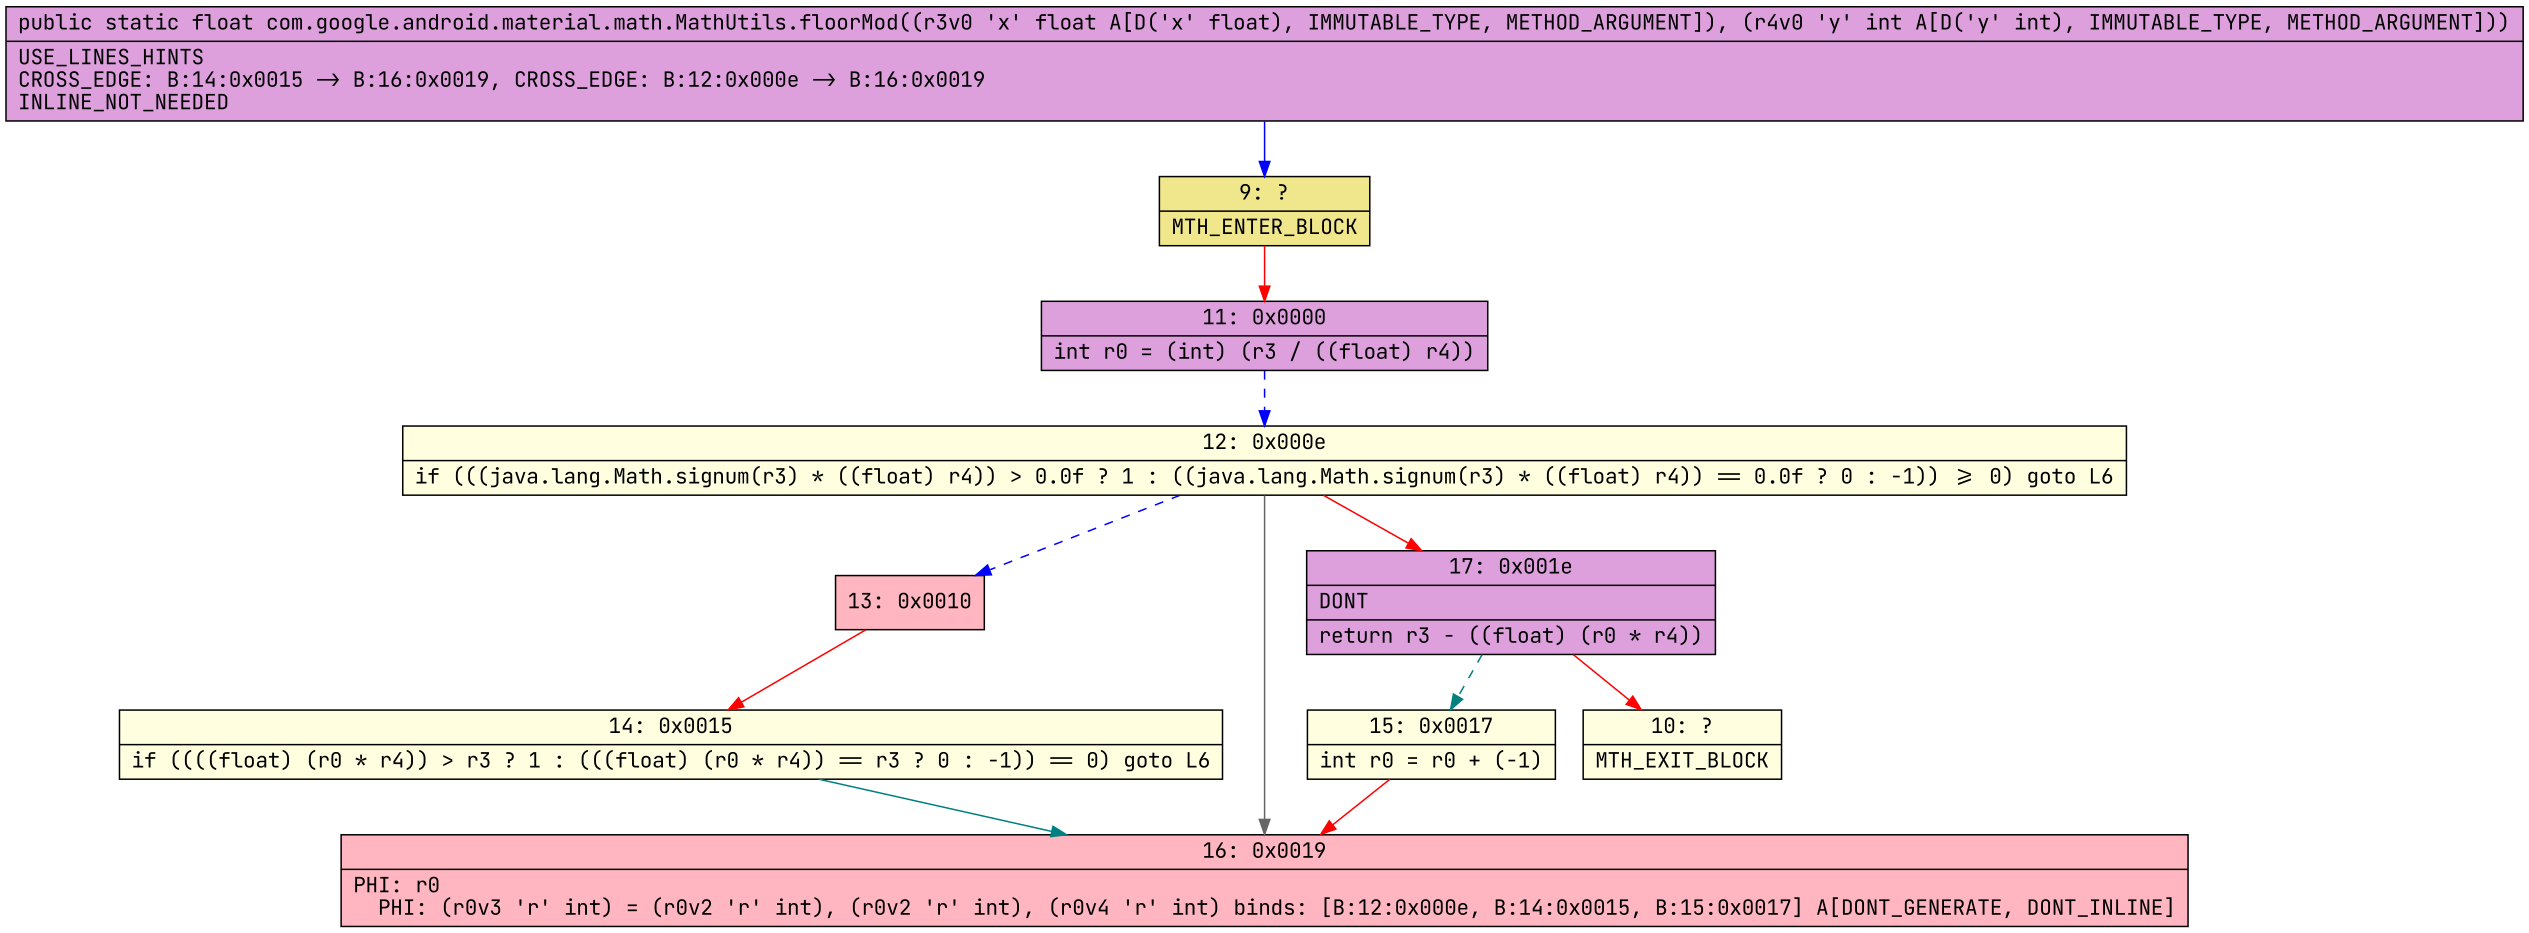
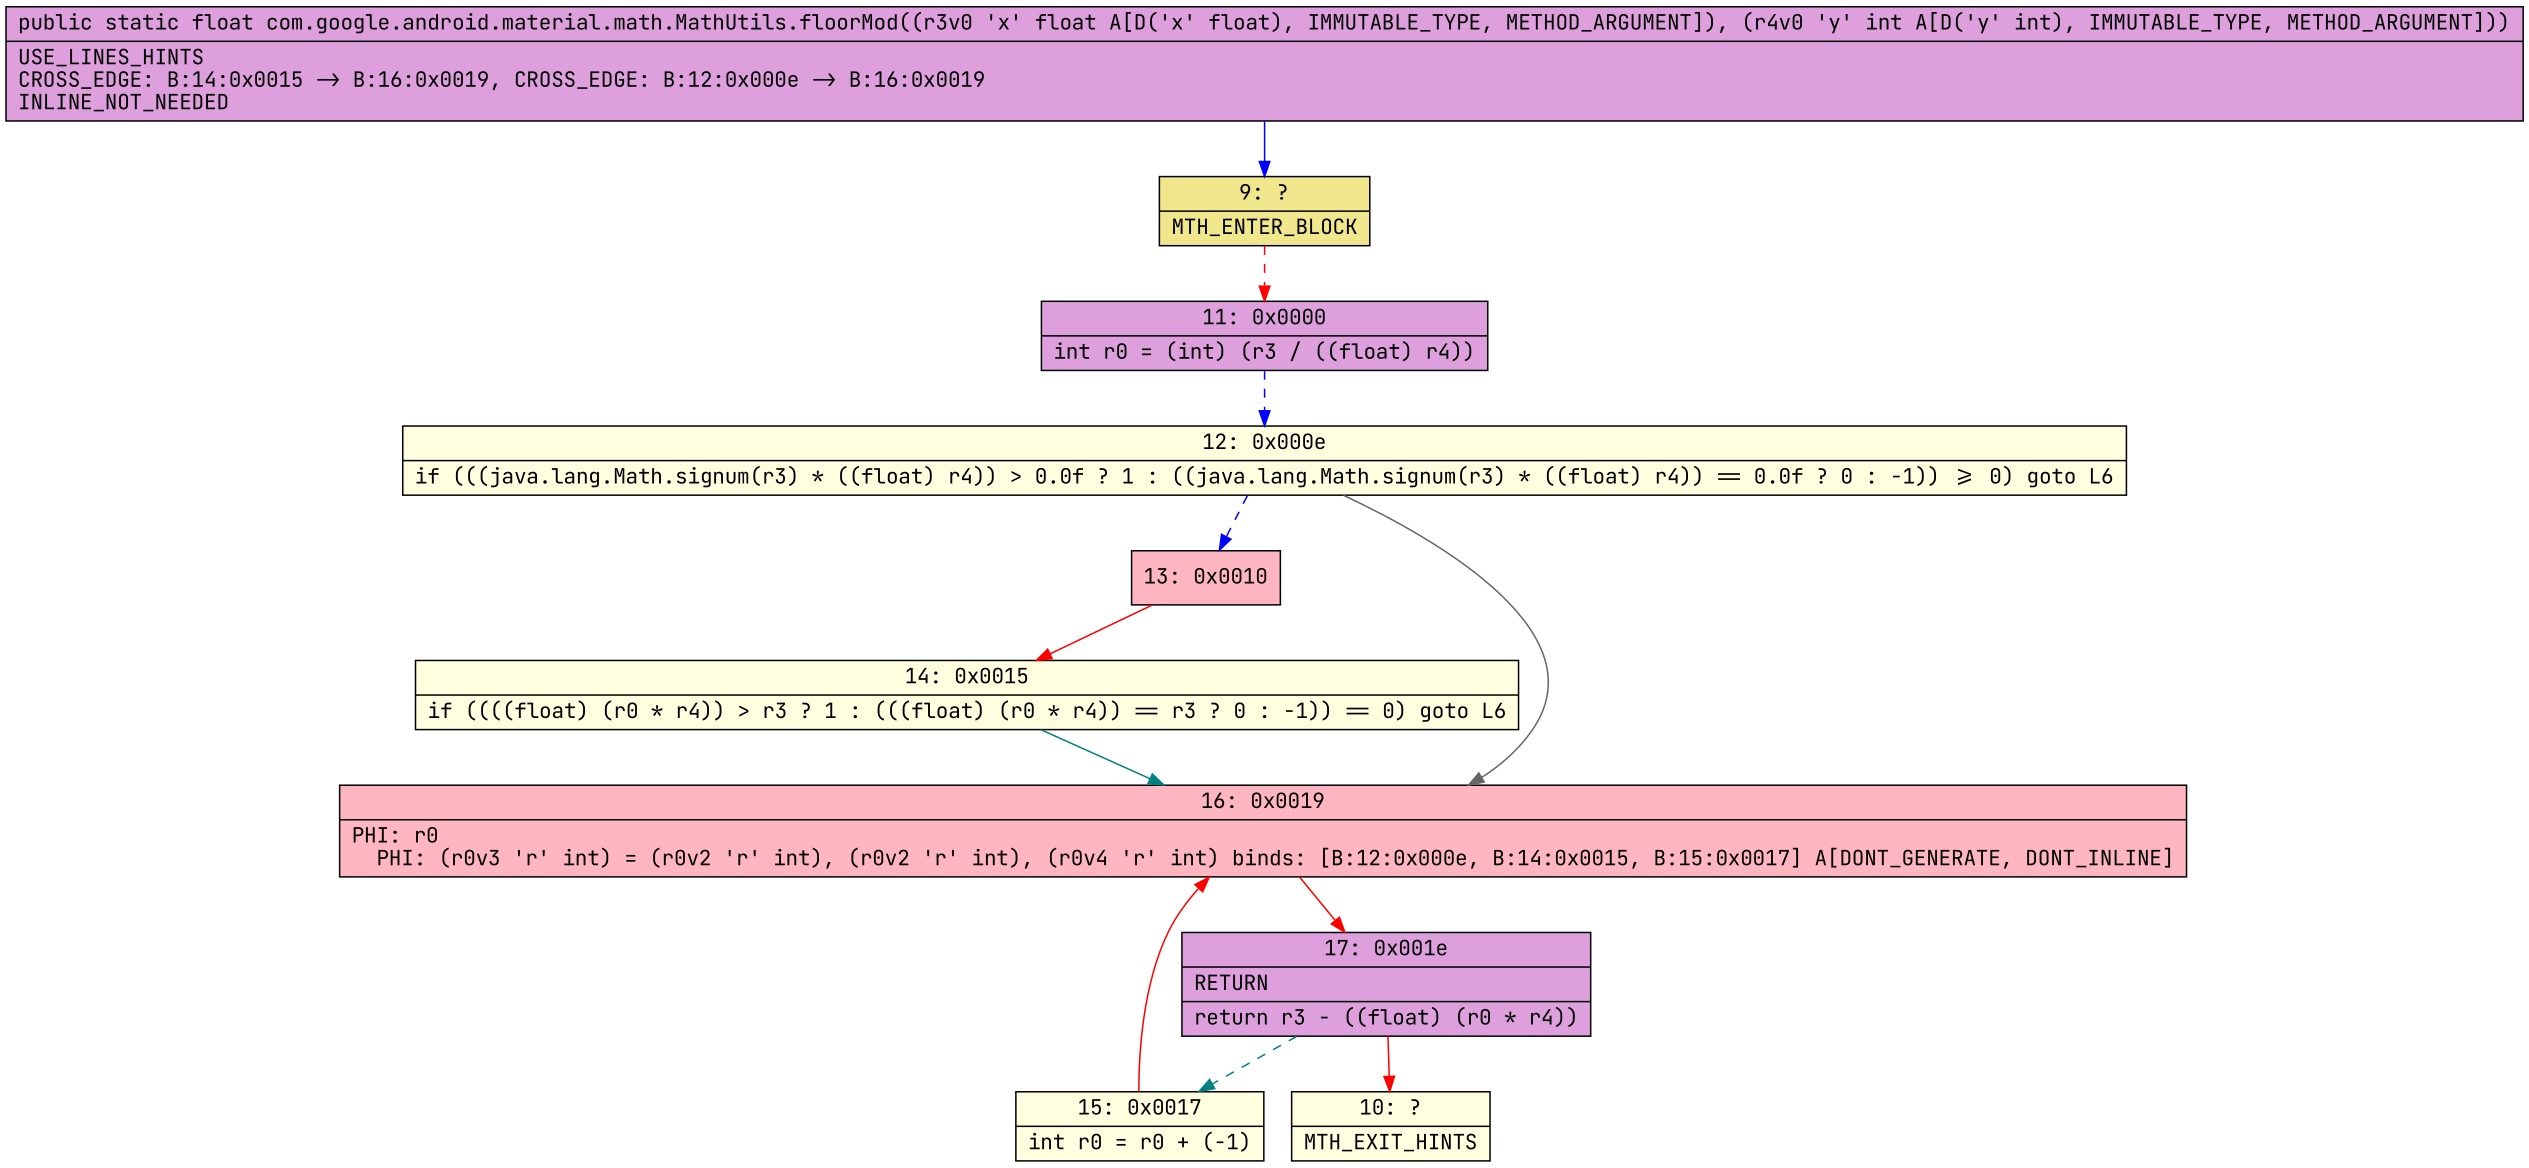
edge "9: ?" -> "11: 0x0000": style solid -> dashed
edge "12: 0x000e" -> "17: 0x001e": now "16: 0x0019" -> "17: 0x001e"
node "17: 0x001e": text "DONT" -> "RETURN"
node "10: ?": text "MTH_EXIT_BLOCK" -> "MTH_EXIT_HINTS"
